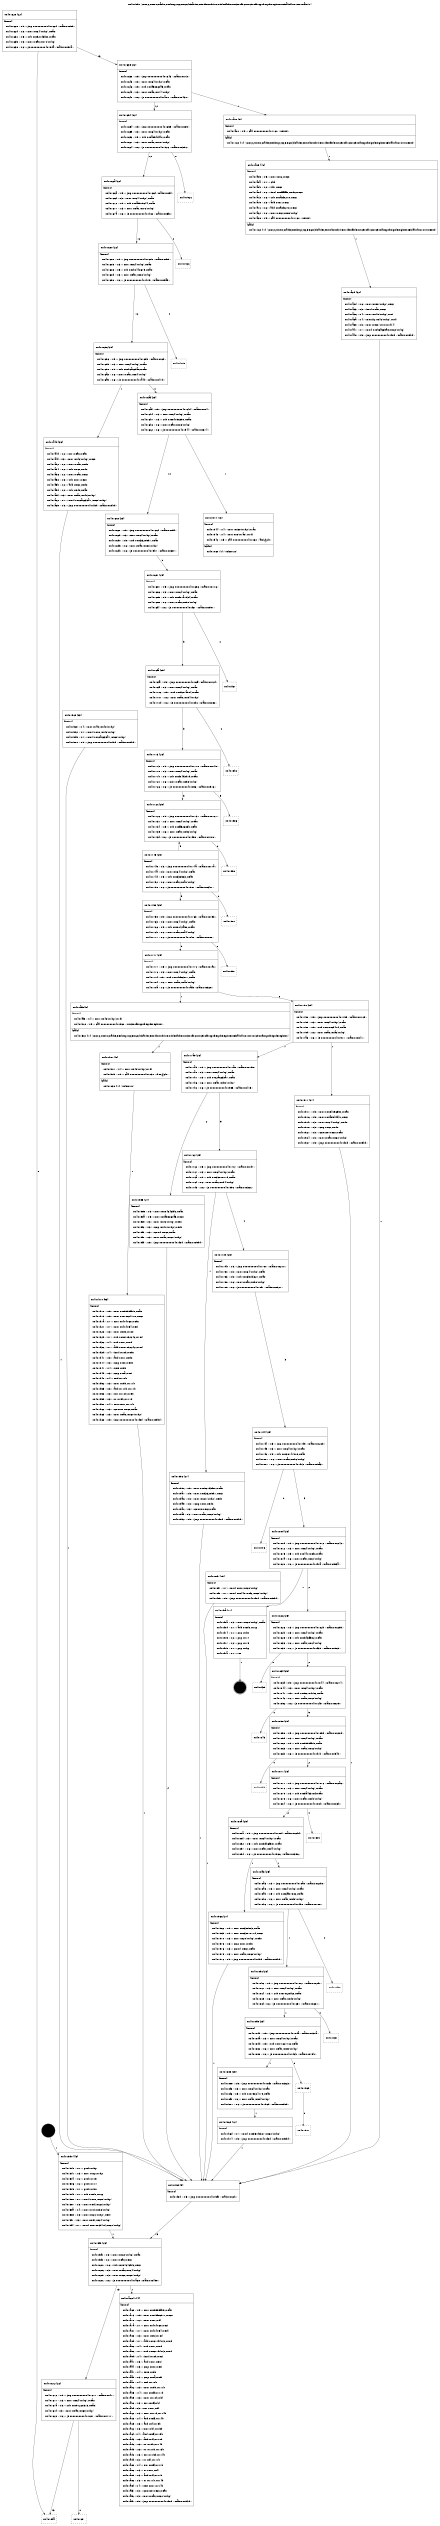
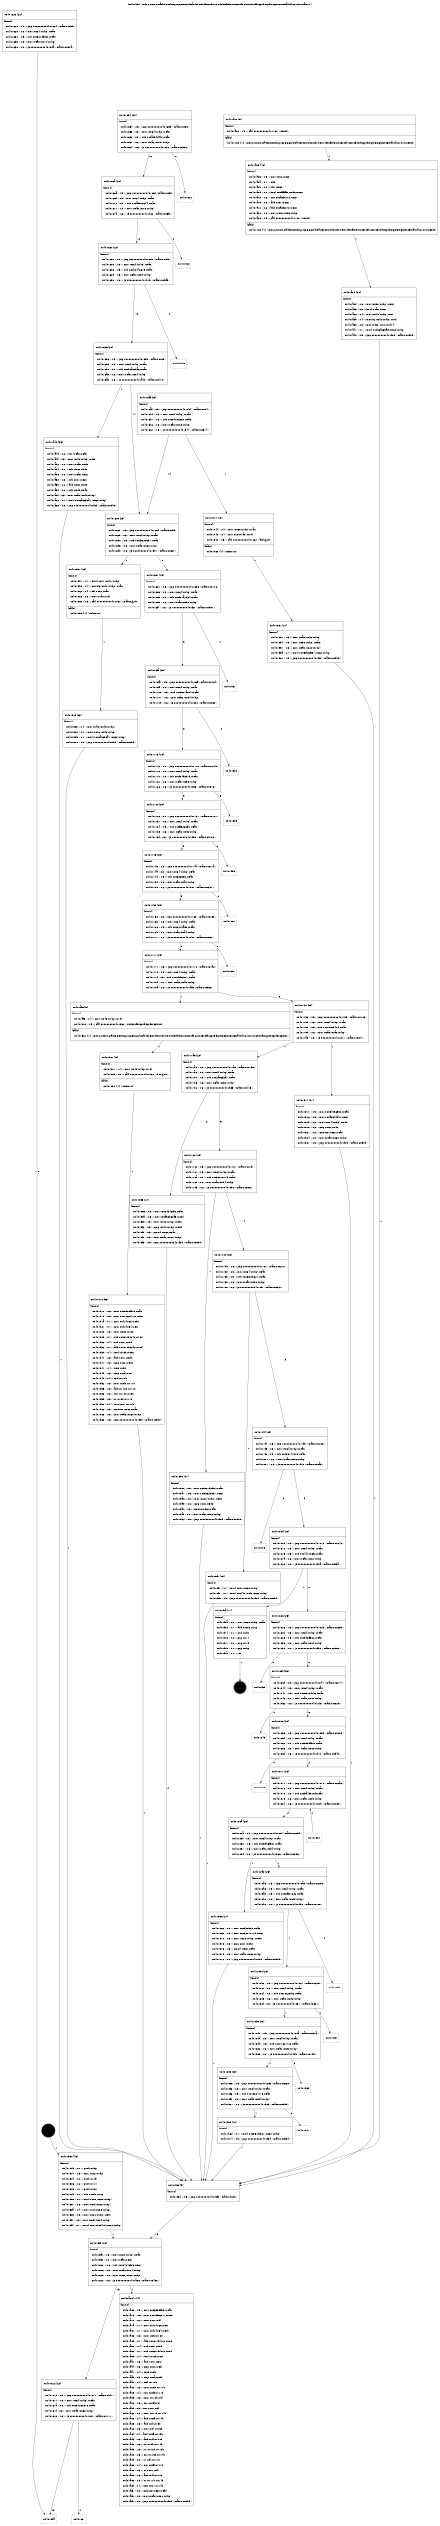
node "0x40163e [22]": removed
edge "0x401696 [25]" -> "0x4016af [25]": now "0x401696 [25]" -> "0x4016c8 [25]"
node "0x4019b7 [23]": added
node "0x401951 [21]": added
edge "0x401745 [25]" -> "0x40172c [25]": reversed
edge "0x4017db [25]" -> "0x401ef7 [19]": added, label "1"
edge "0x401871 [25]" -> "0x401e0b": reversed
edge "0x401d6b" -> "0x401907": now "0x4018ee [25]" -> "0x401907"
